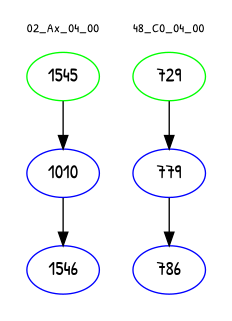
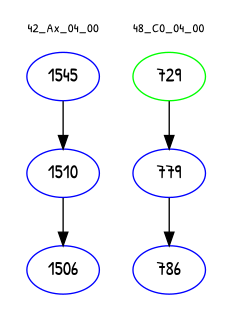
cluster "02_Ax_04_00": label "02_Ax_04_00" -> "42_Ax_04_00"
node "1545": color green -> blue
node "1010": label "1010" -> "1510"
node "1546": label "1546" -> "1506"
